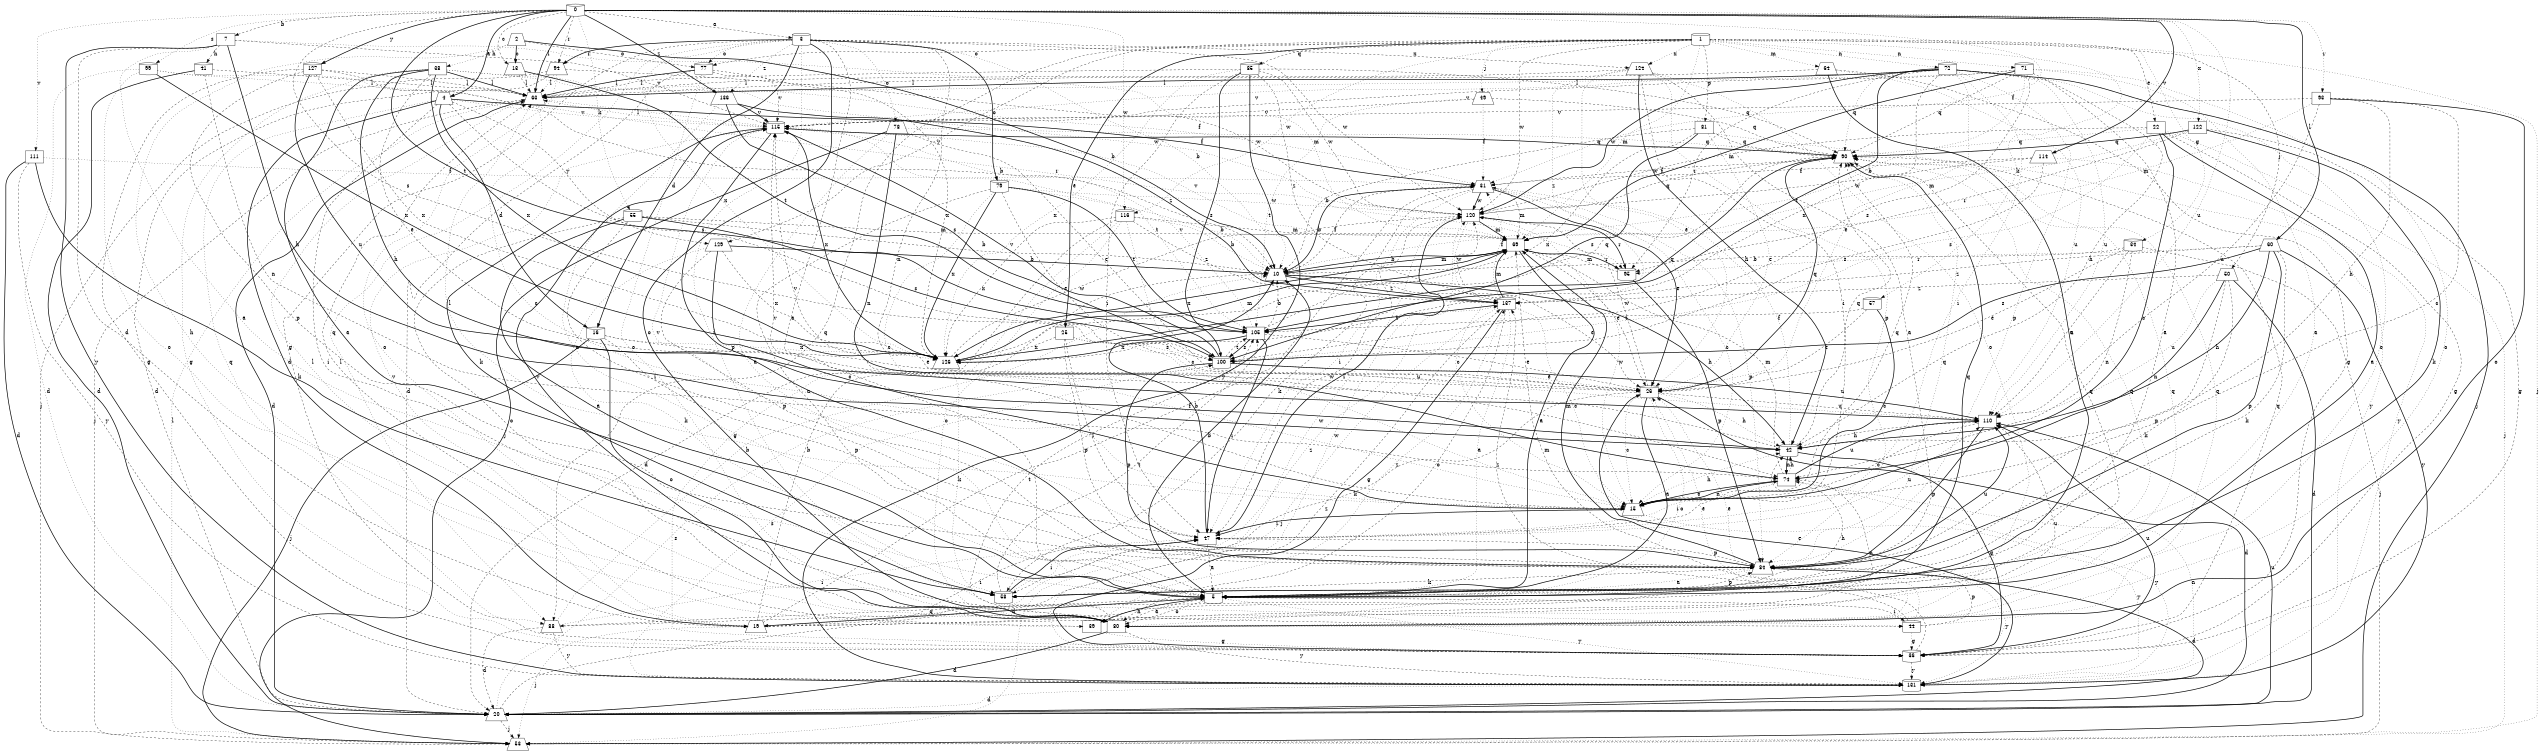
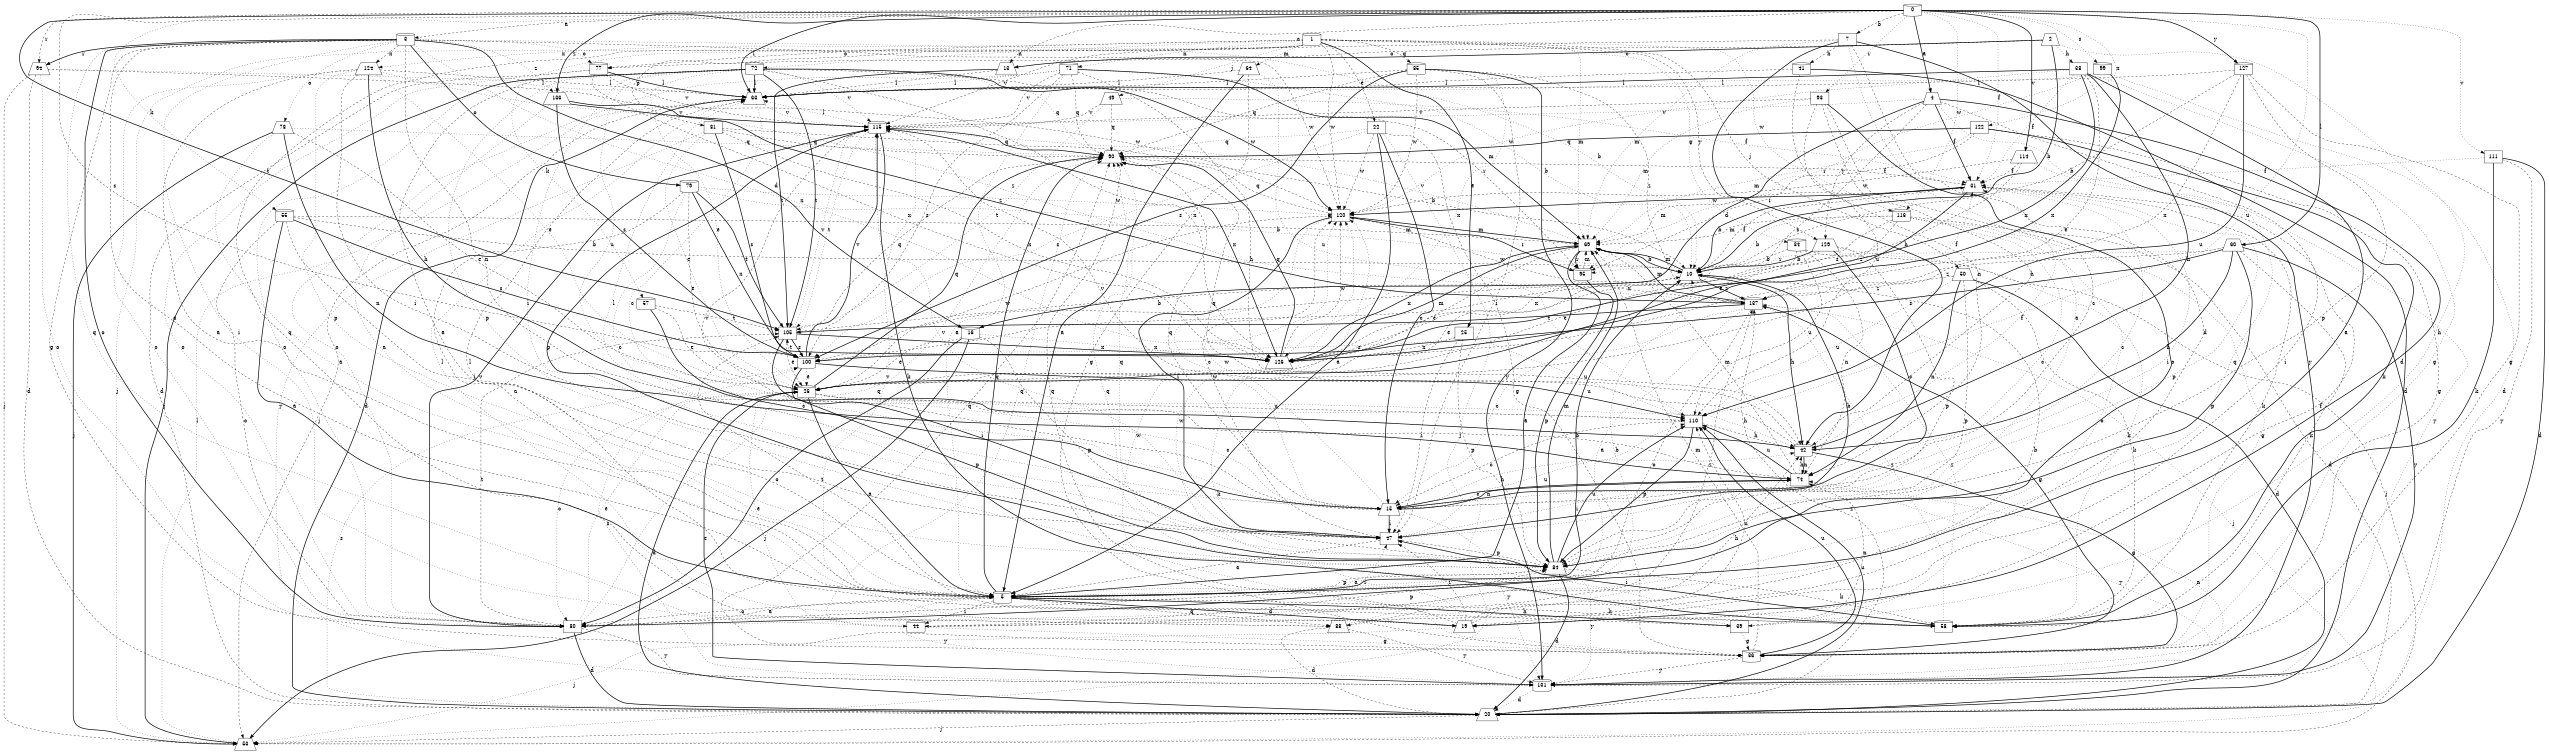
edge "26" -> "58": now "5" -> "58"
edge "99" -> "80": removed, label "o"
